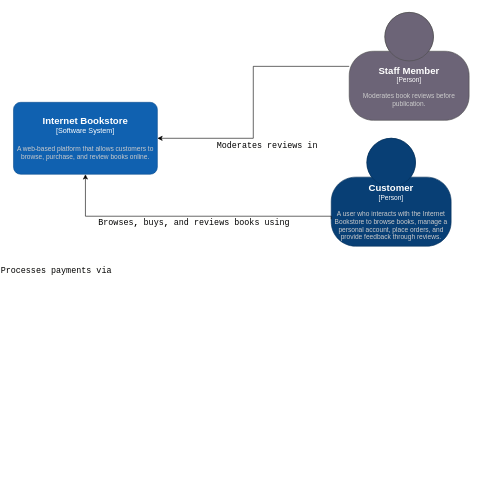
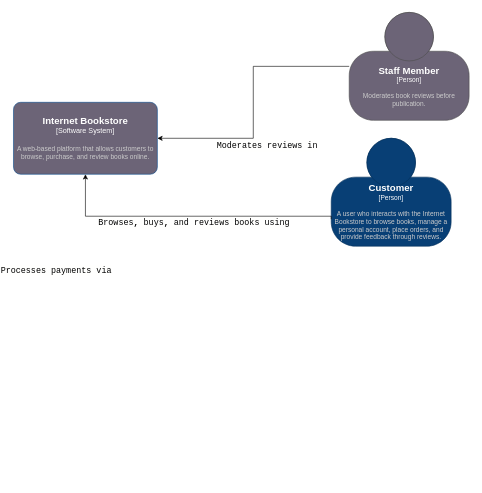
node "Internet Bookstore [Software System] A web-based platform that allows customers to browse, purchase, and review books online.": fillcolor #1061b0 -> #6c6477
